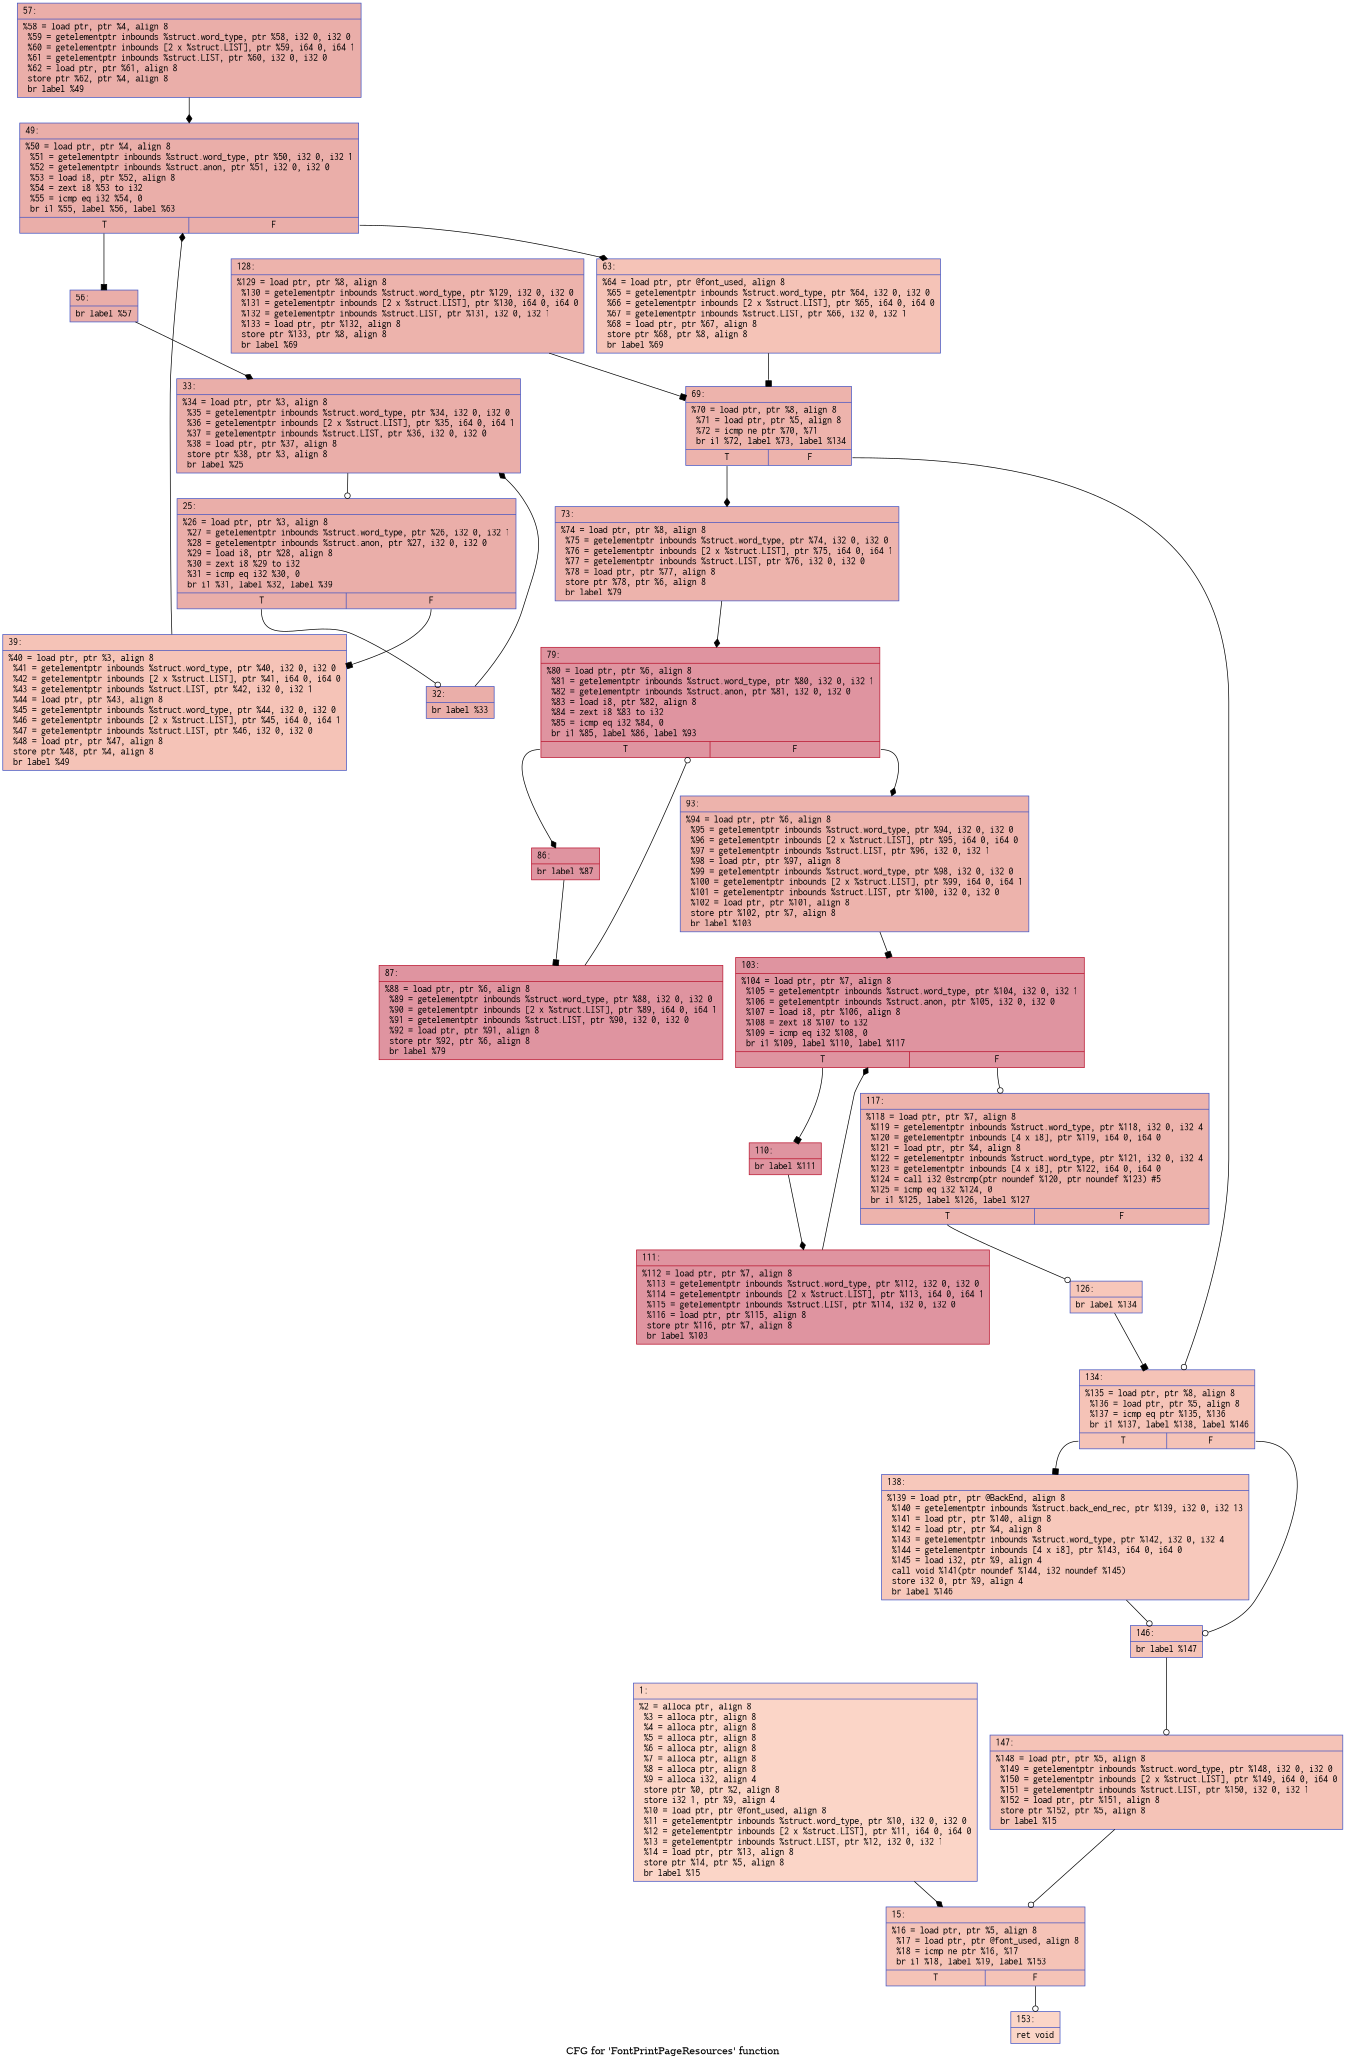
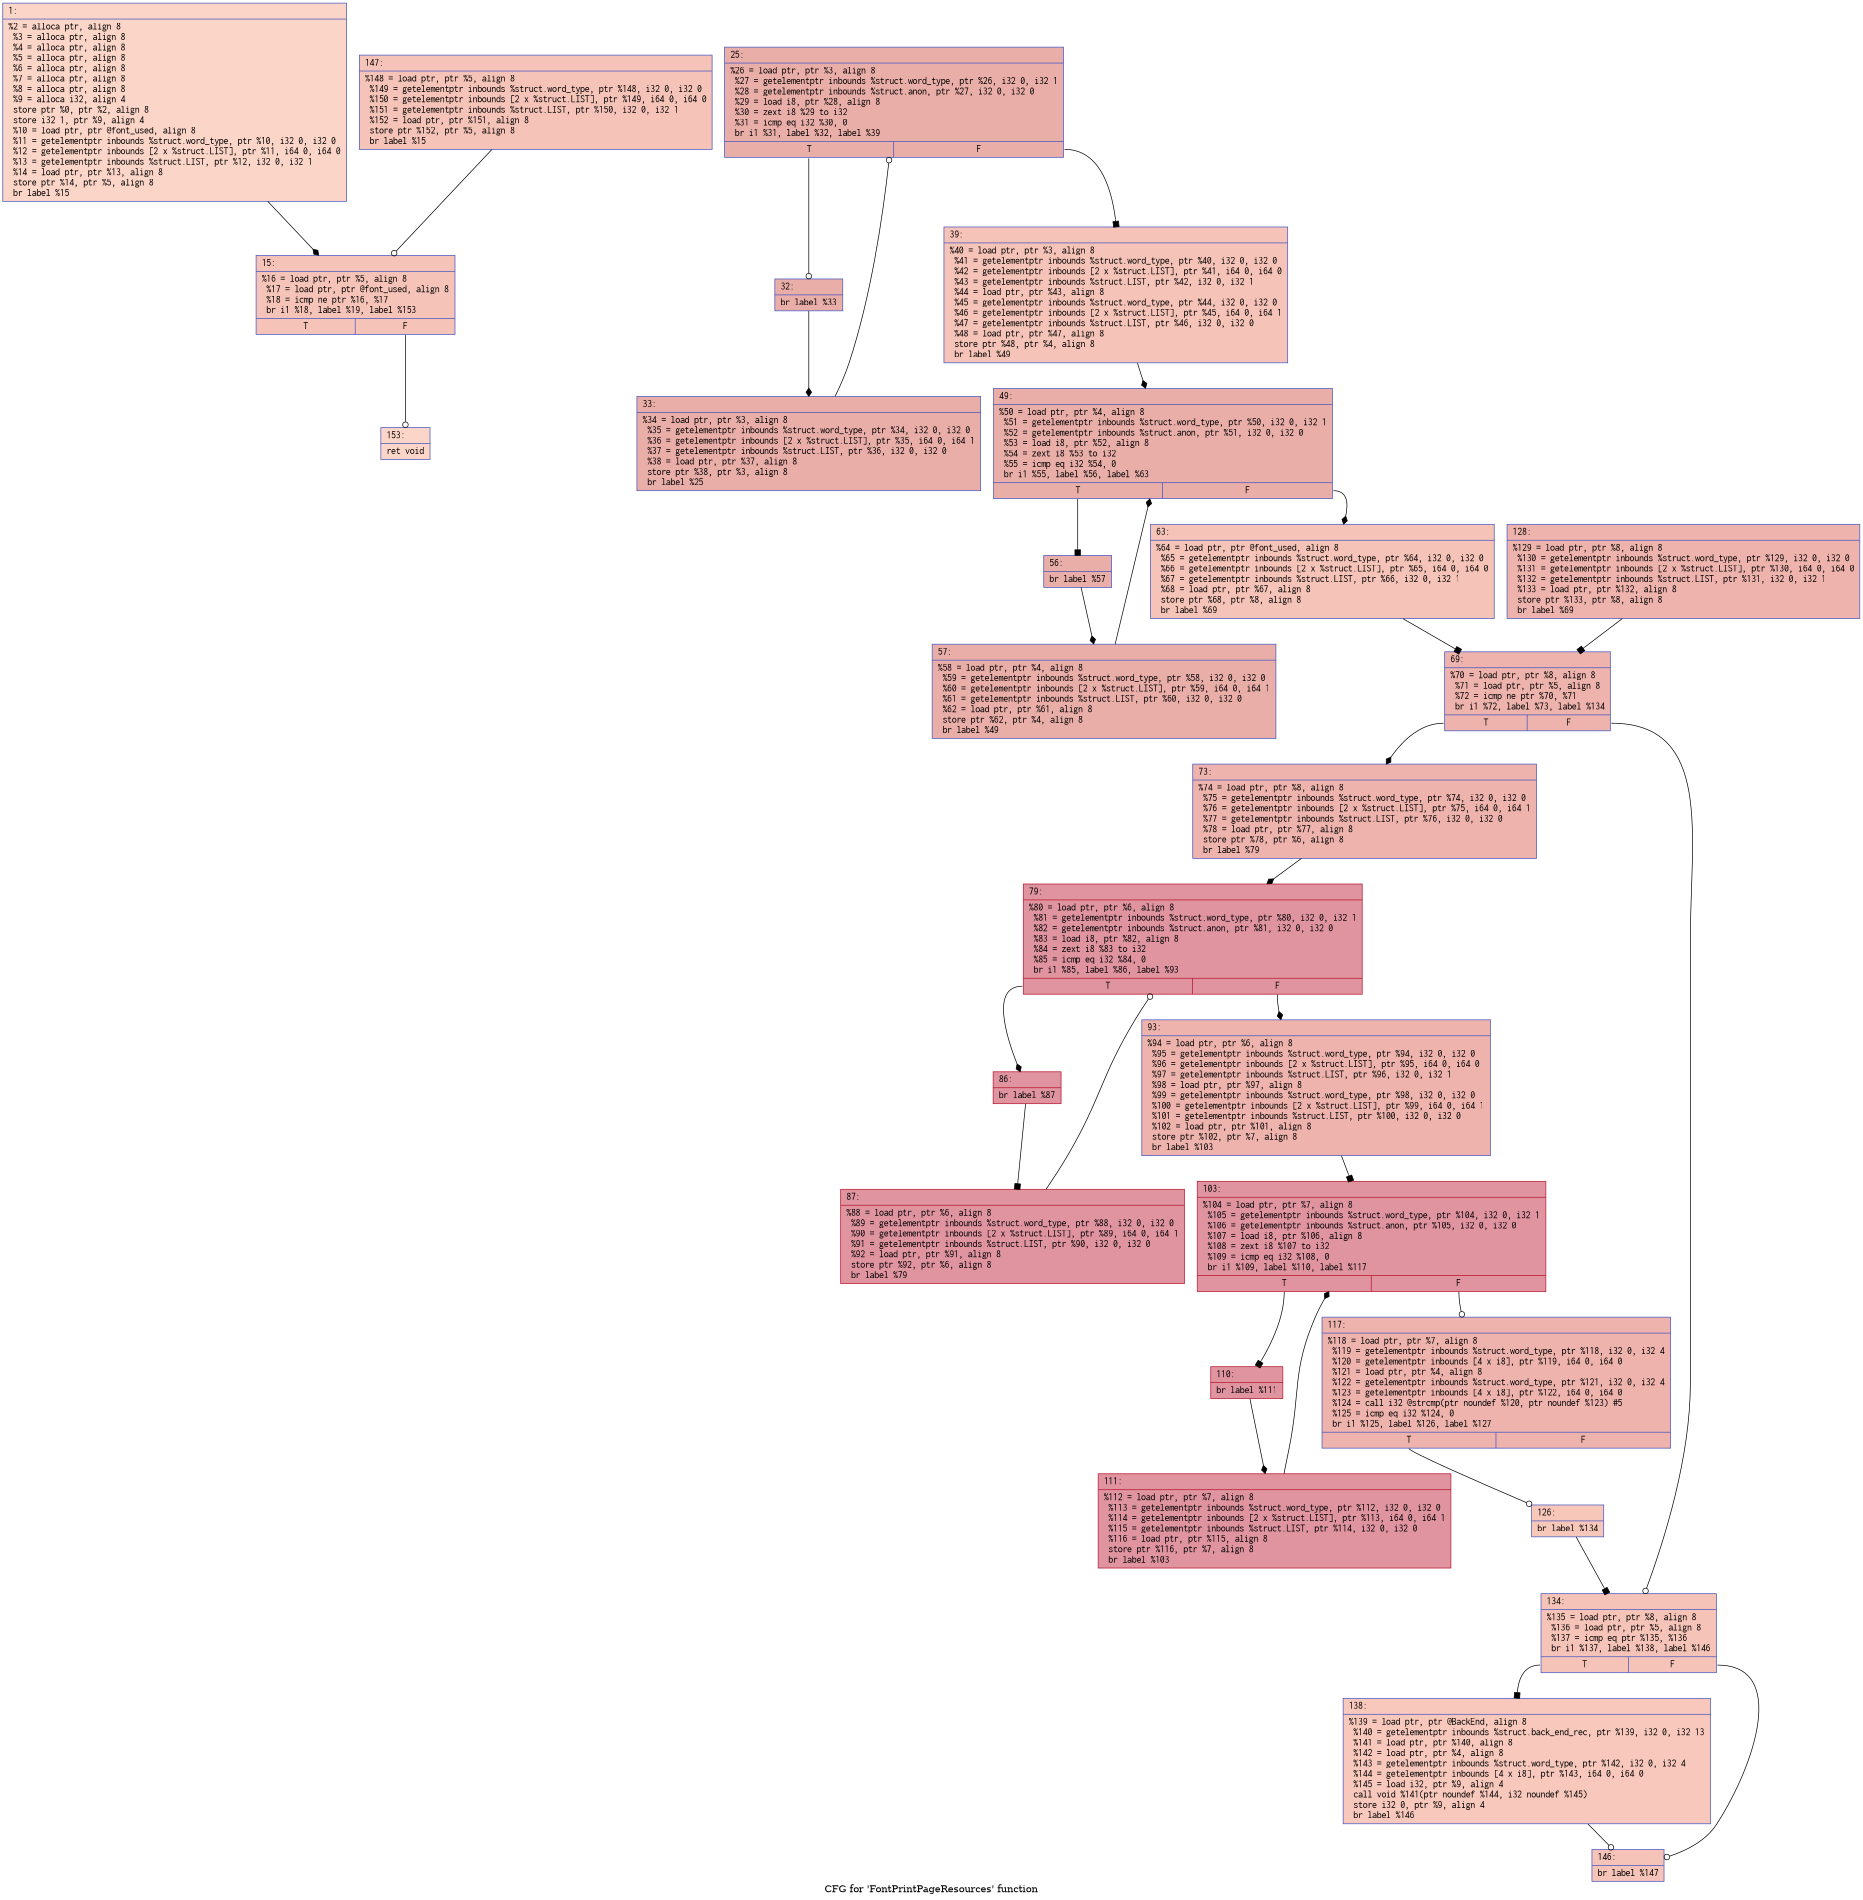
edge "56:" -> "33:": now "56:" -> "57:"
edge "146:" -> "147:": removed
